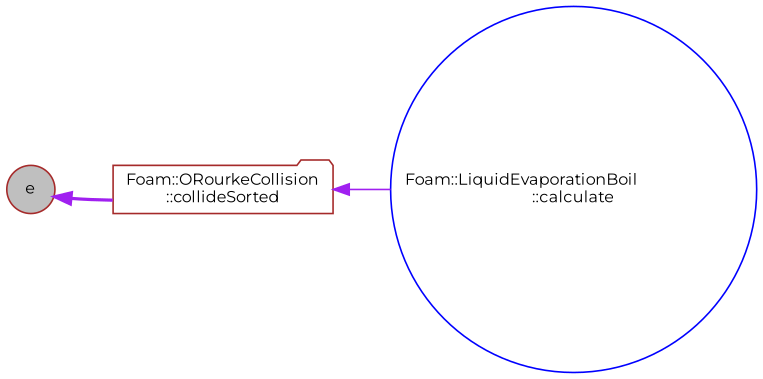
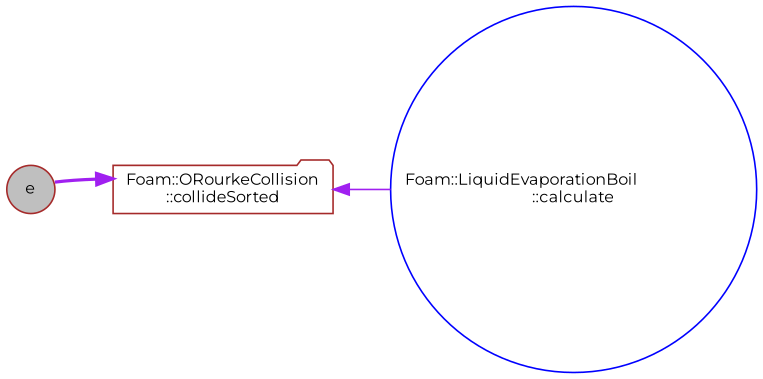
edge "Foam::ORourkeCollision ::collideSorted" -> "e": reversed
